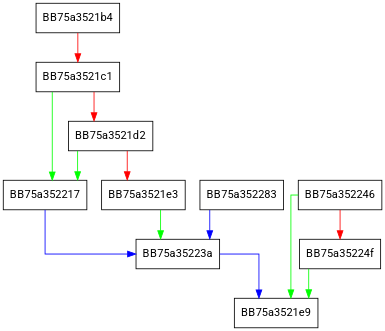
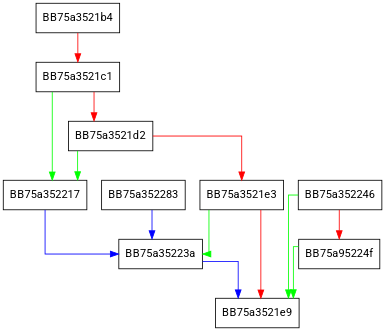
edge "BB75a3521e3" -> "BB75a3521e9": added
node "BB75a35224f": label "BB75a35224f" -> "BB75a95224f"
